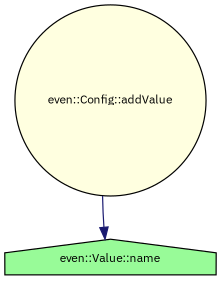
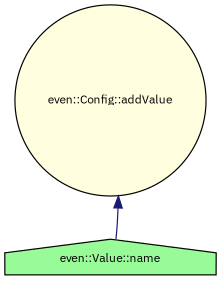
edge "even::Config::addValue" -> "even::Value::name": reversed
